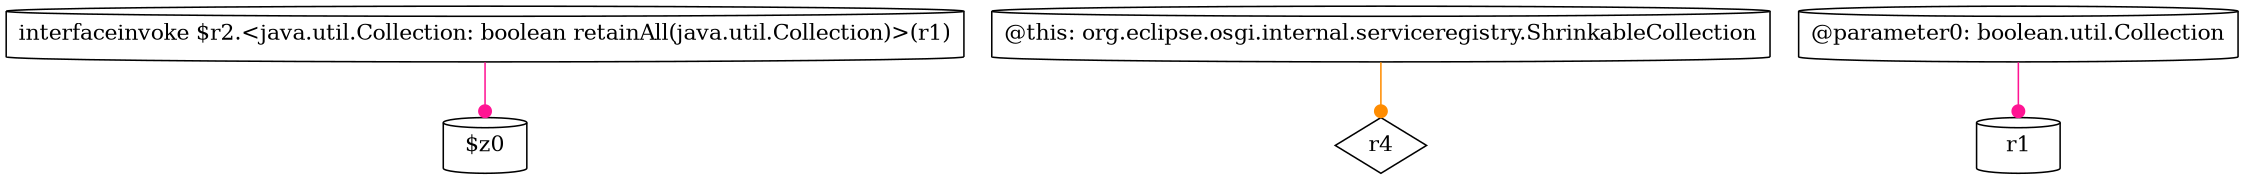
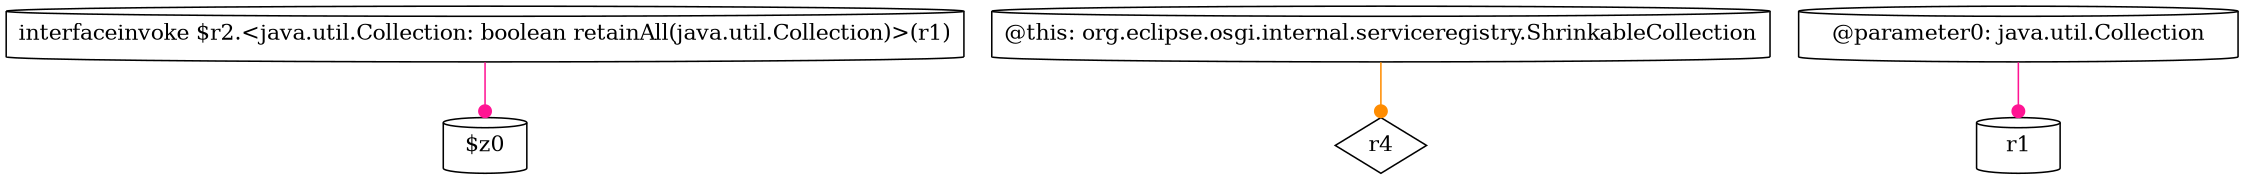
node "@parameter0: boolean.util.Collection": label "@parameter0: boolean.util.Collection" -> "@parameter0: java.util.Collection"
